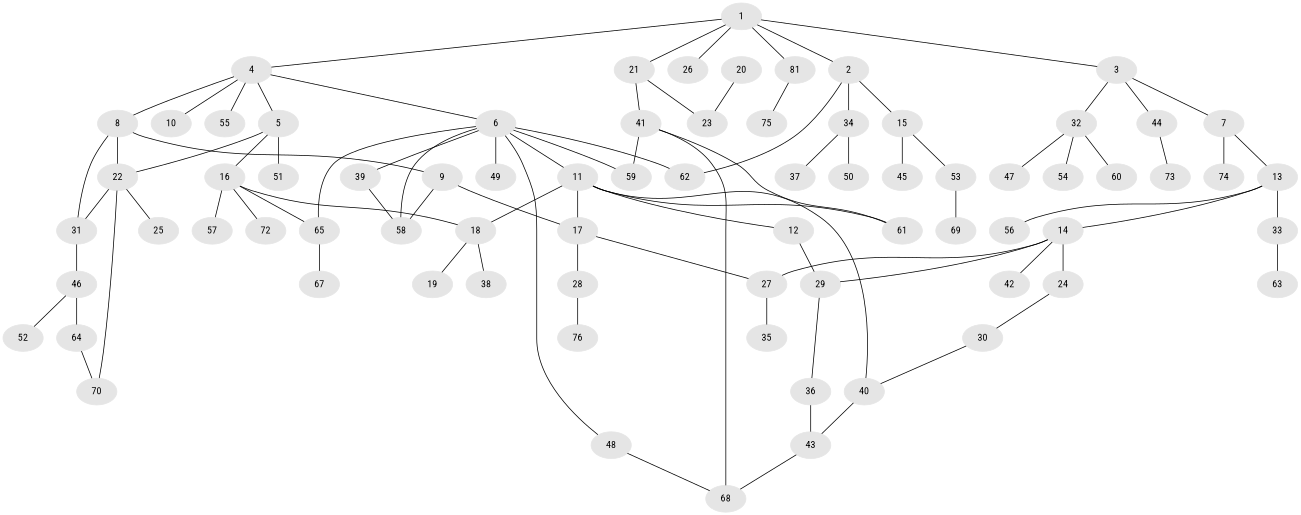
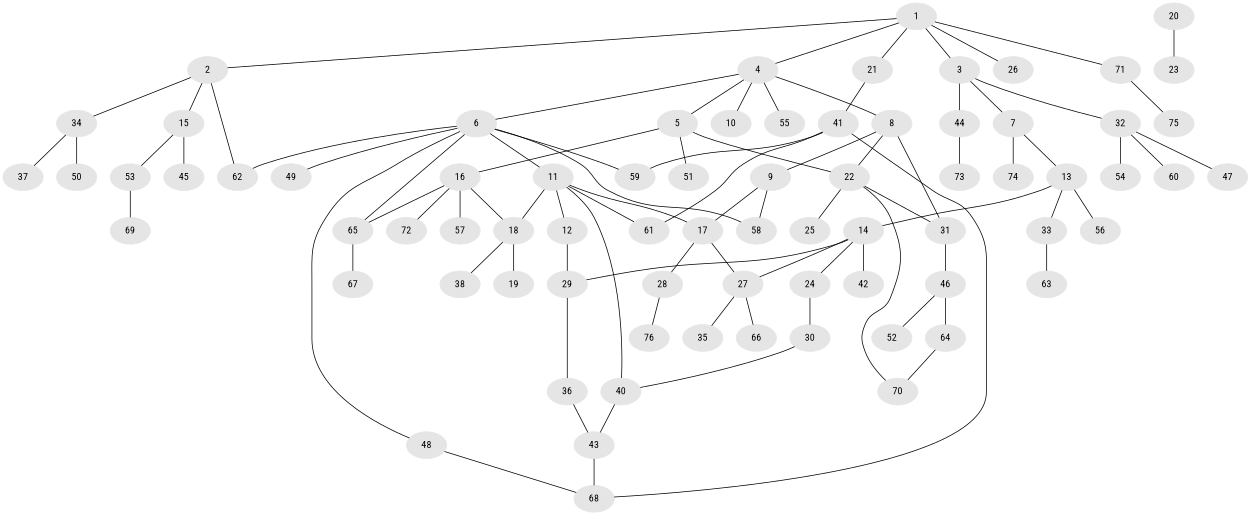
node "81": label "81" -> "71"
edge "21" -- "23": removed
node "39": removed
node "66": added
